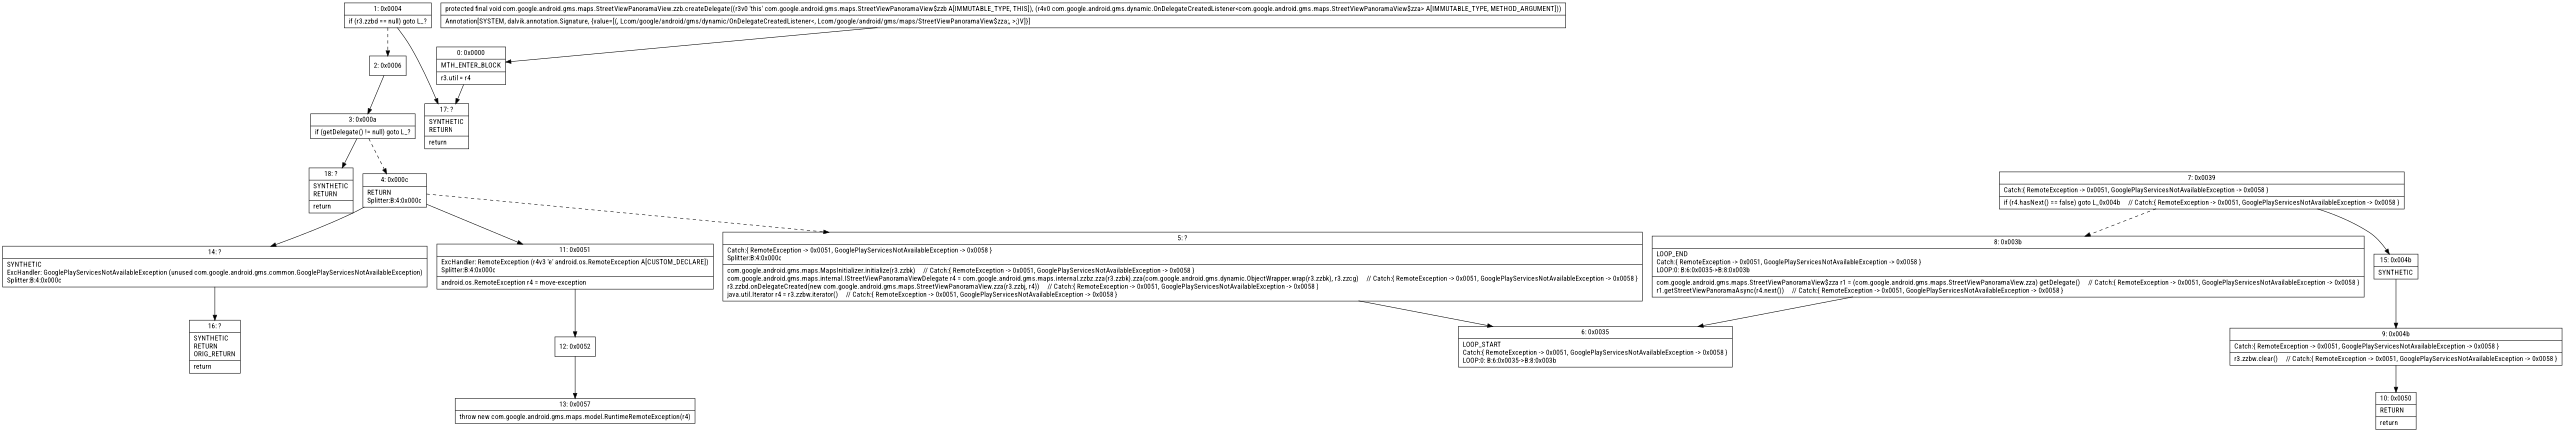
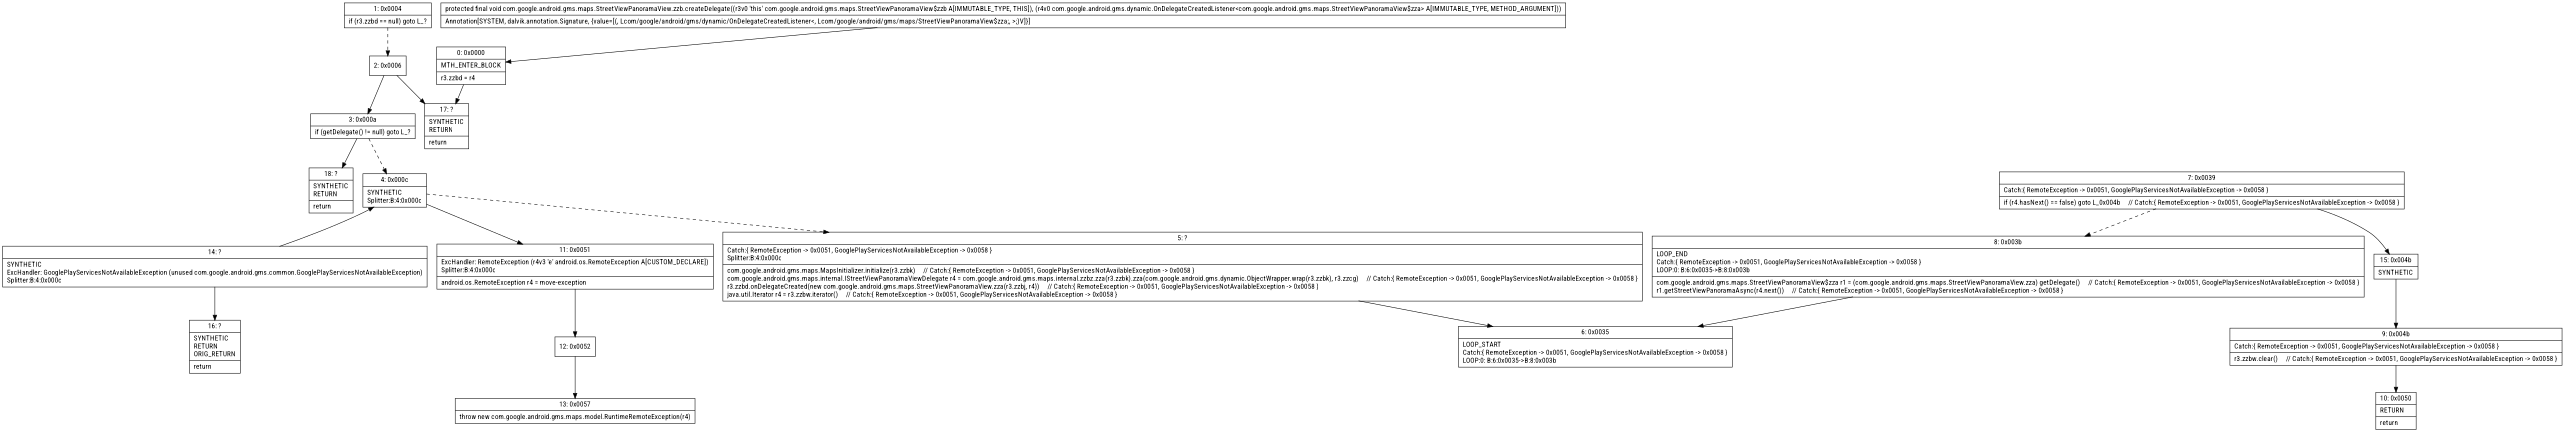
edge "1: 0x0004" -> "17: ?": now "2: 0x0006" -> "17: ?"
node "0: 0x0000": text "r3.util = r4" -> "r3.zzbd = r4"
node "4: 0x000c": text "RETURN" -> "SYNTHETIC"
edge "4: 0x000c" -> "14: ?": reversed
